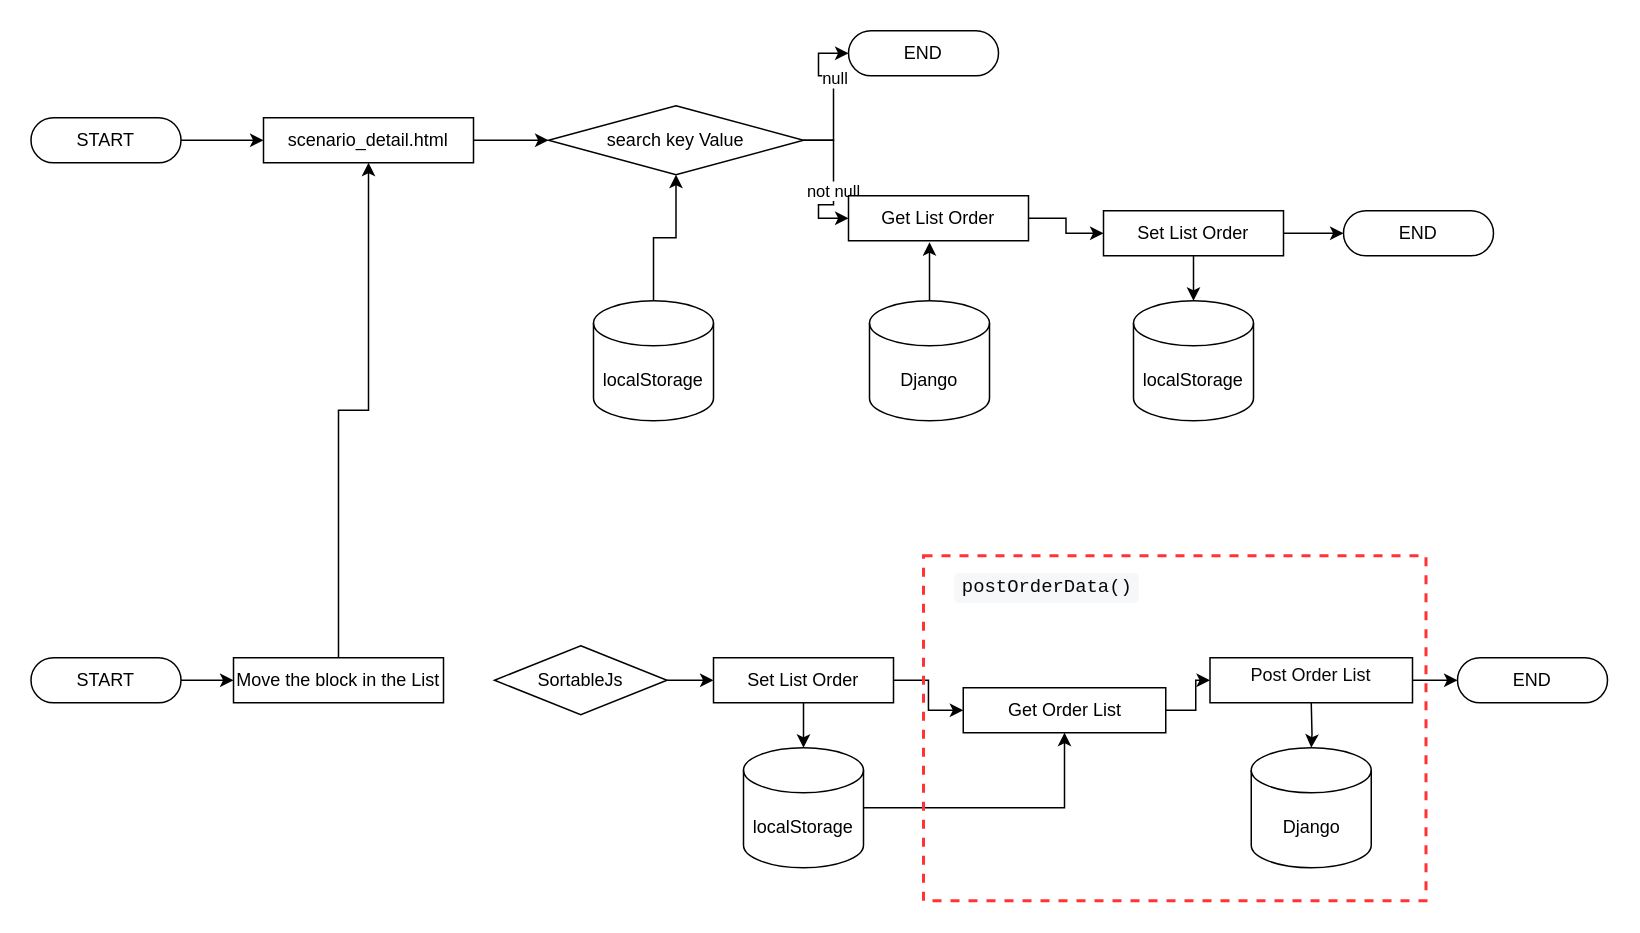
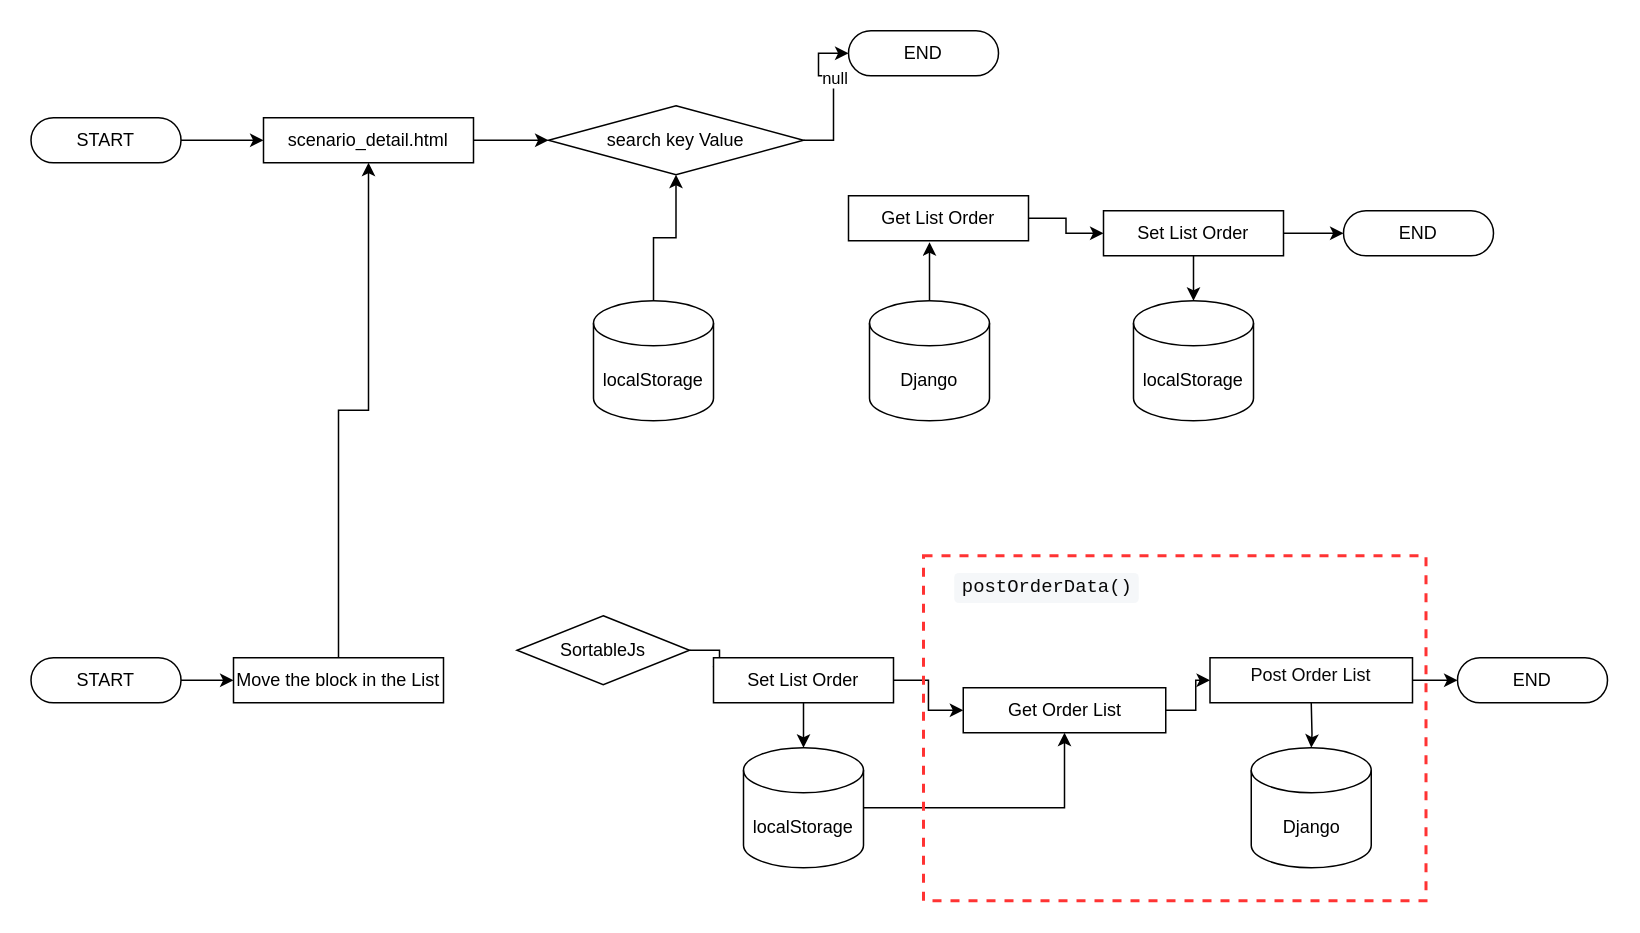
edge "search key Value" -> "Get List Order": removed, label "not null"
node "SortableJs": moved (581, 680) -> (603, 650)
